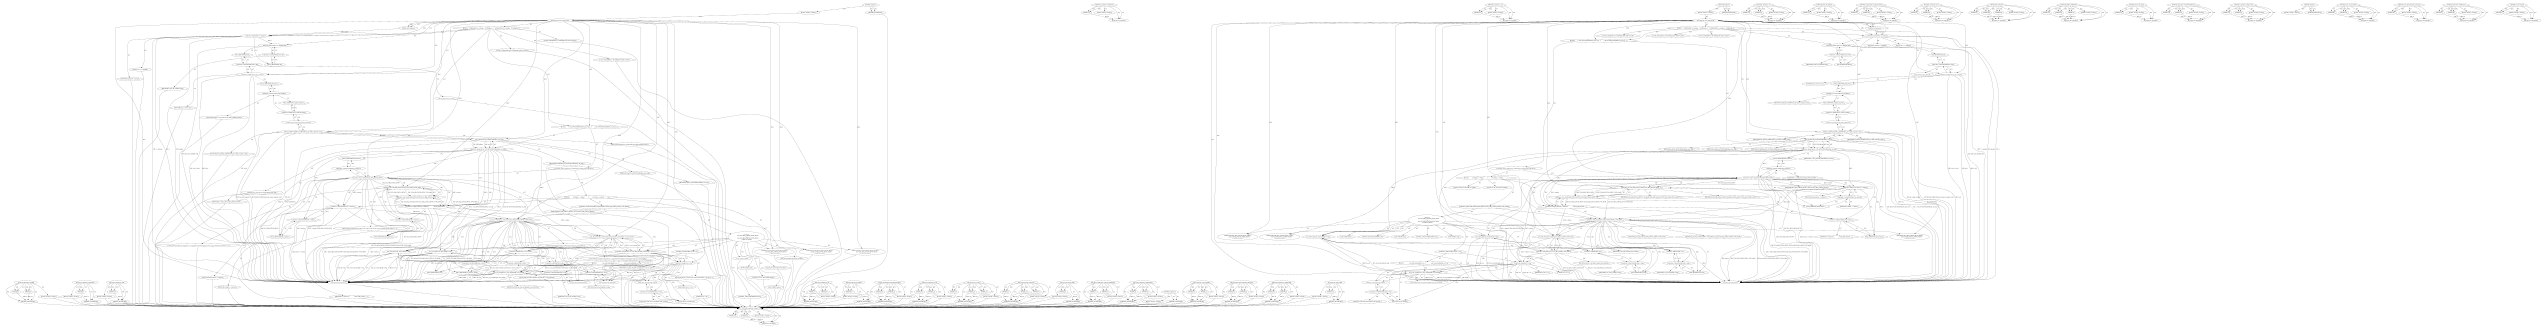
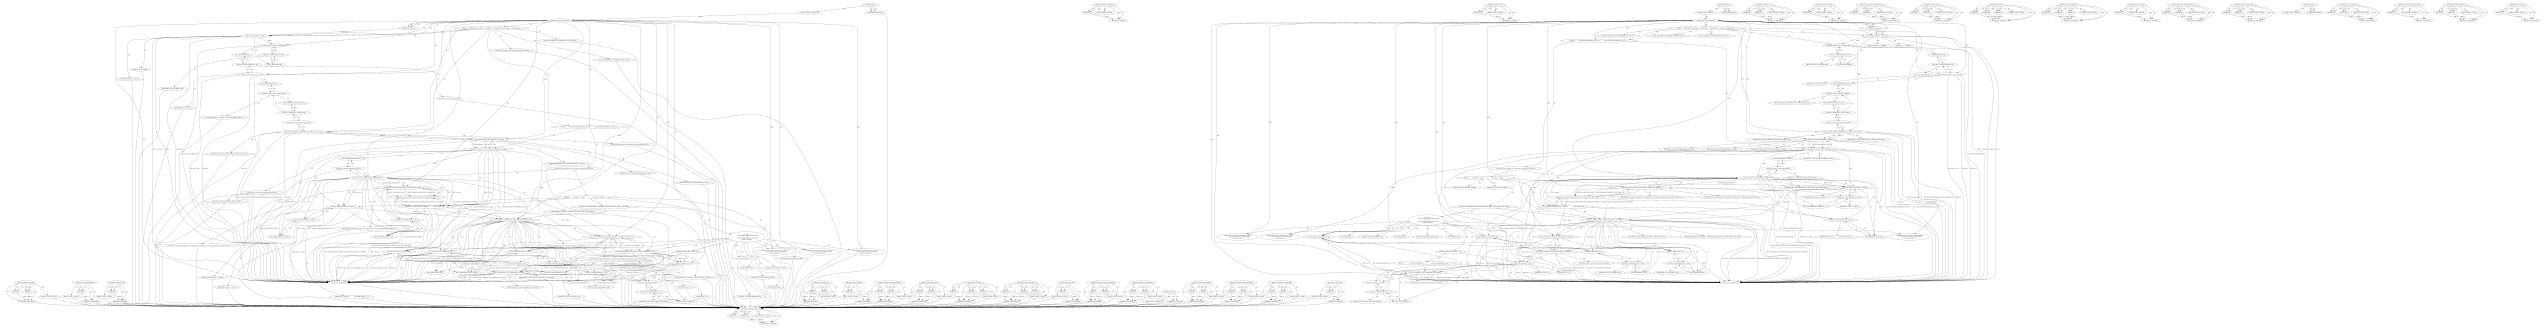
node "(IDENTIFIER,r,scsi_disk_emulate_command(r))": removed
